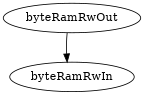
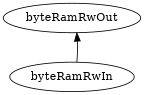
edge "byteRamRwOut" -> "byteRamRwIn": reversed
